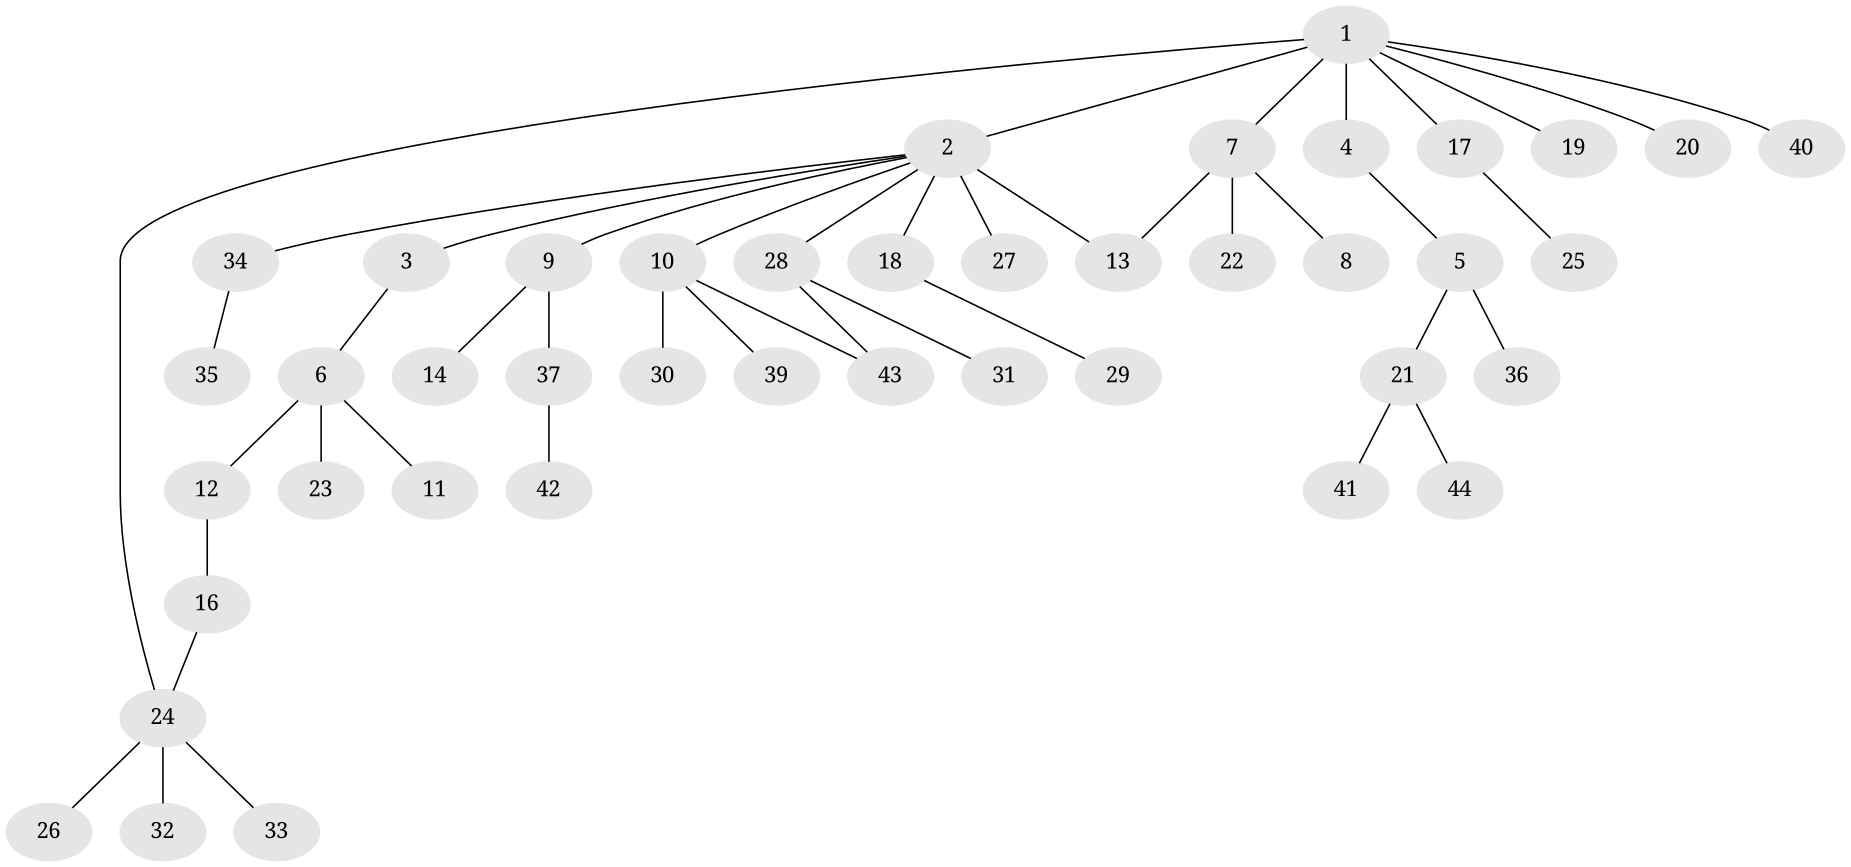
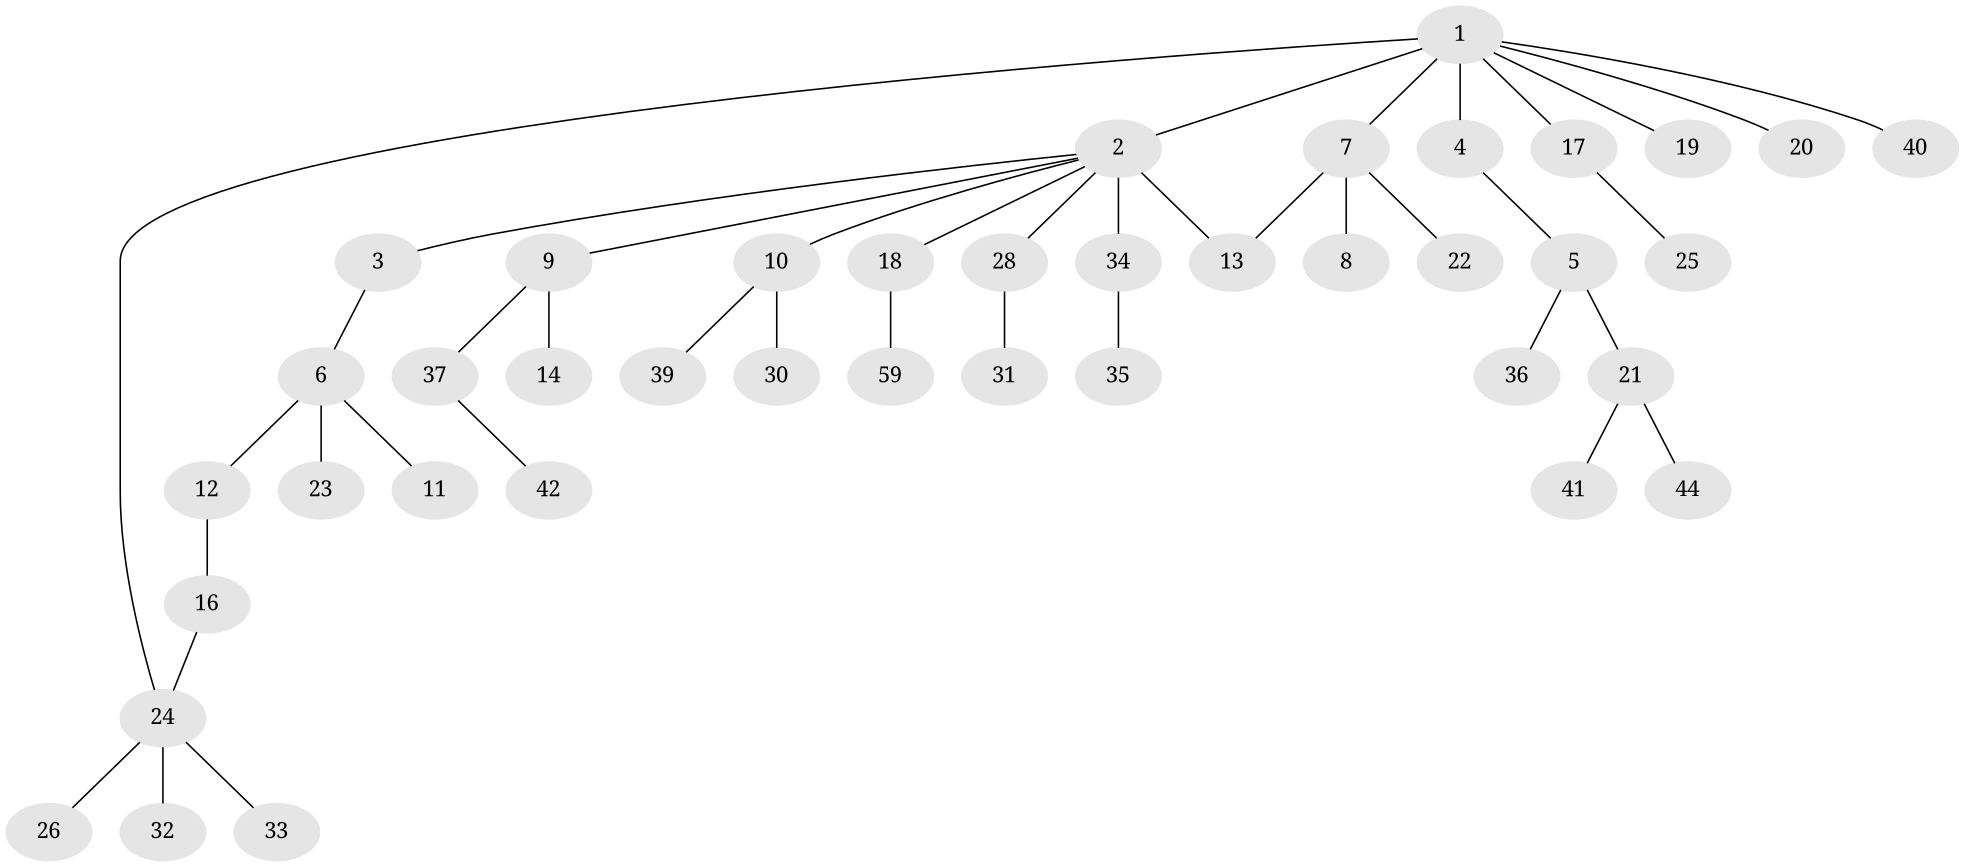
node "27": removed
node "43": removed
node "29": label "29" -> "59"
